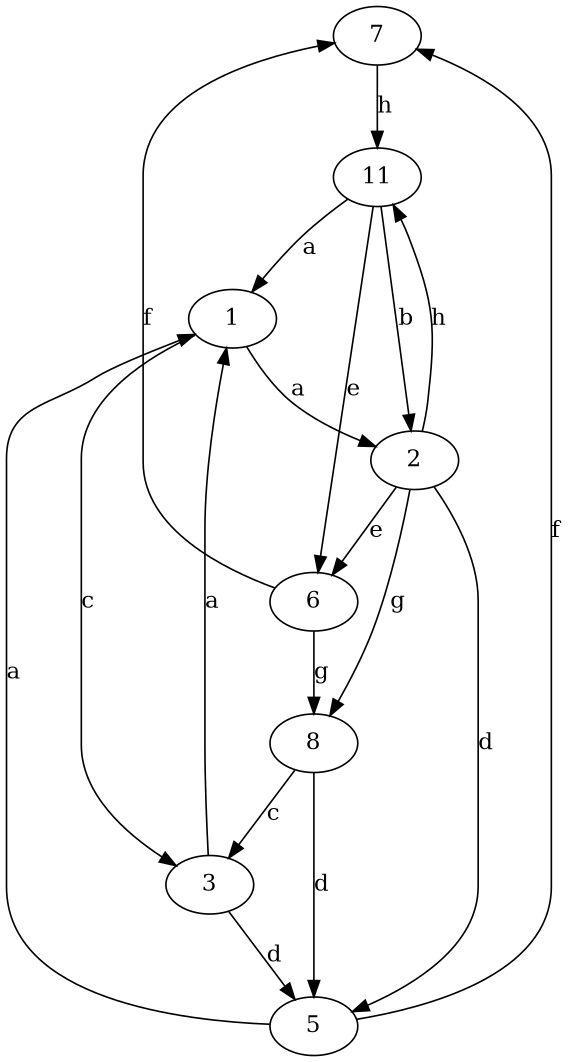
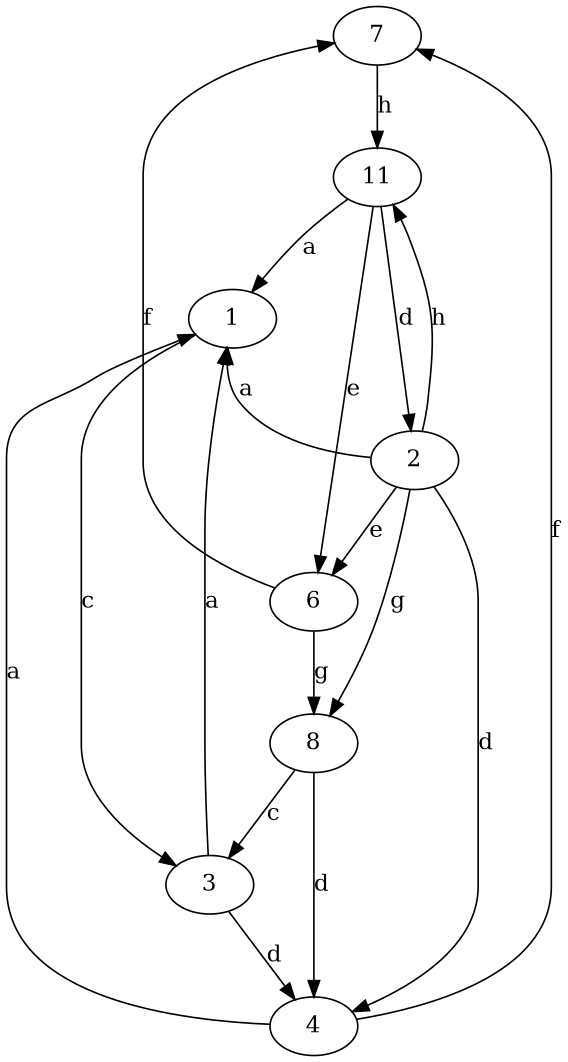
edge "11" -> "2": label "b" -> "d"
edge "1" -> "2": reversed
node "5": label "5" -> "4"
